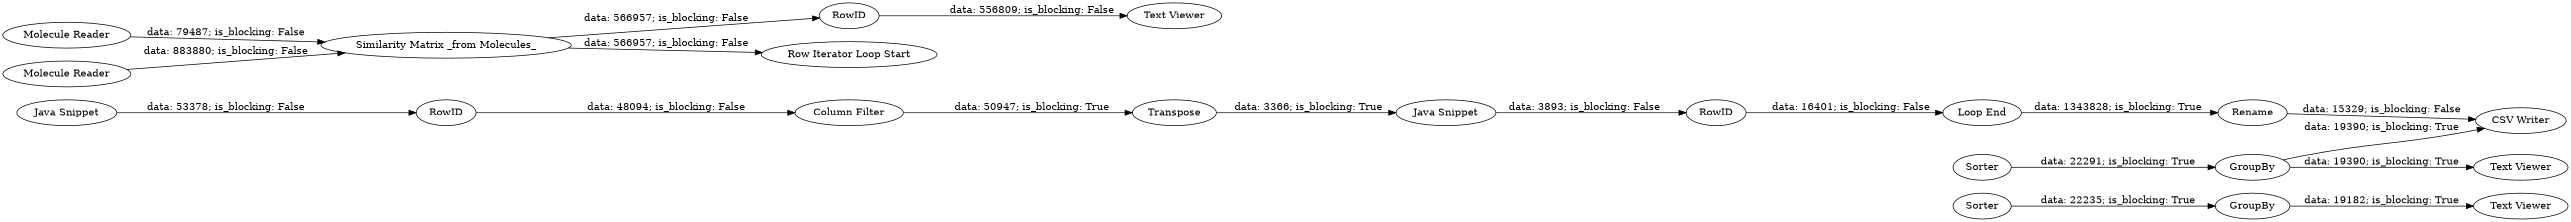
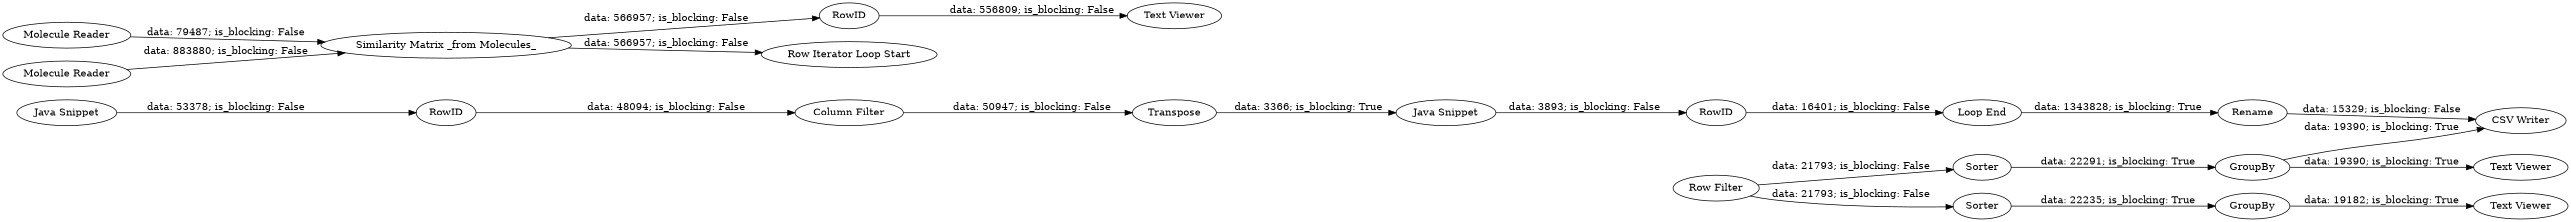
edge "Column Filter" -> "Transpose": label "data: 50947; is_blocking: True" -> "data: 50947; is_blocking: False"
node "Row Filter": added
